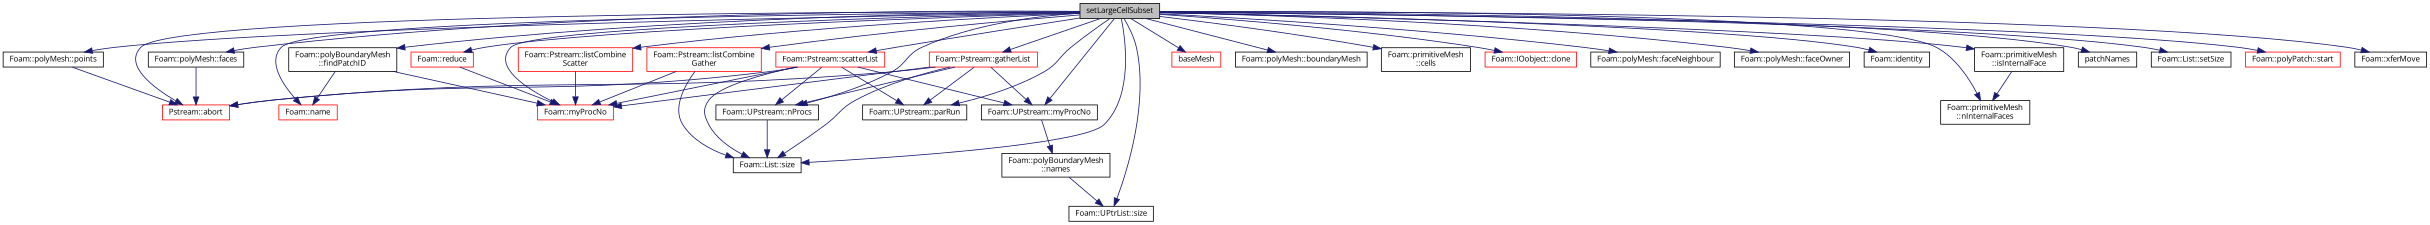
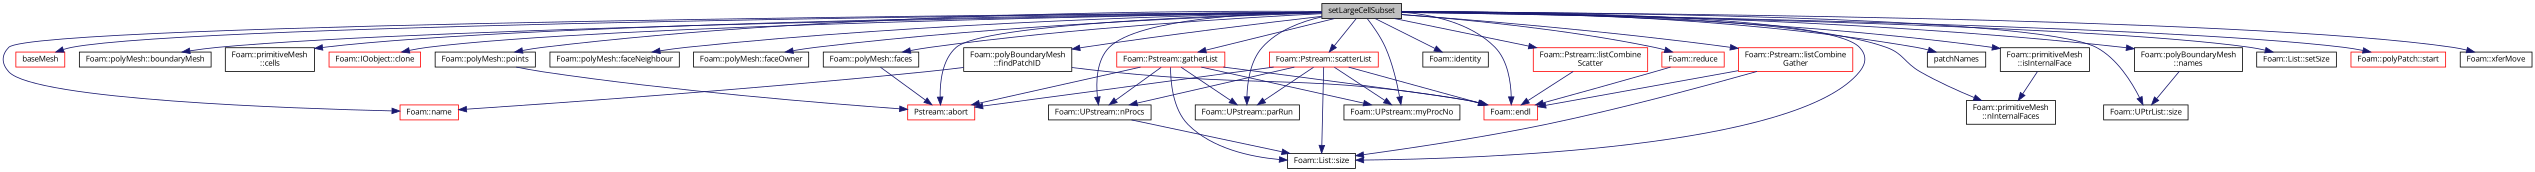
node "Foam::myProcNo": label "Foam::myProcNo" -> "Foam::endl"
edge "Foam::UPstream::myProcNo" -> "Foam::polyBoundaryMesh ::names": now "setLargeCellSubset" -> "Foam::polyBoundaryMesh ::names"
